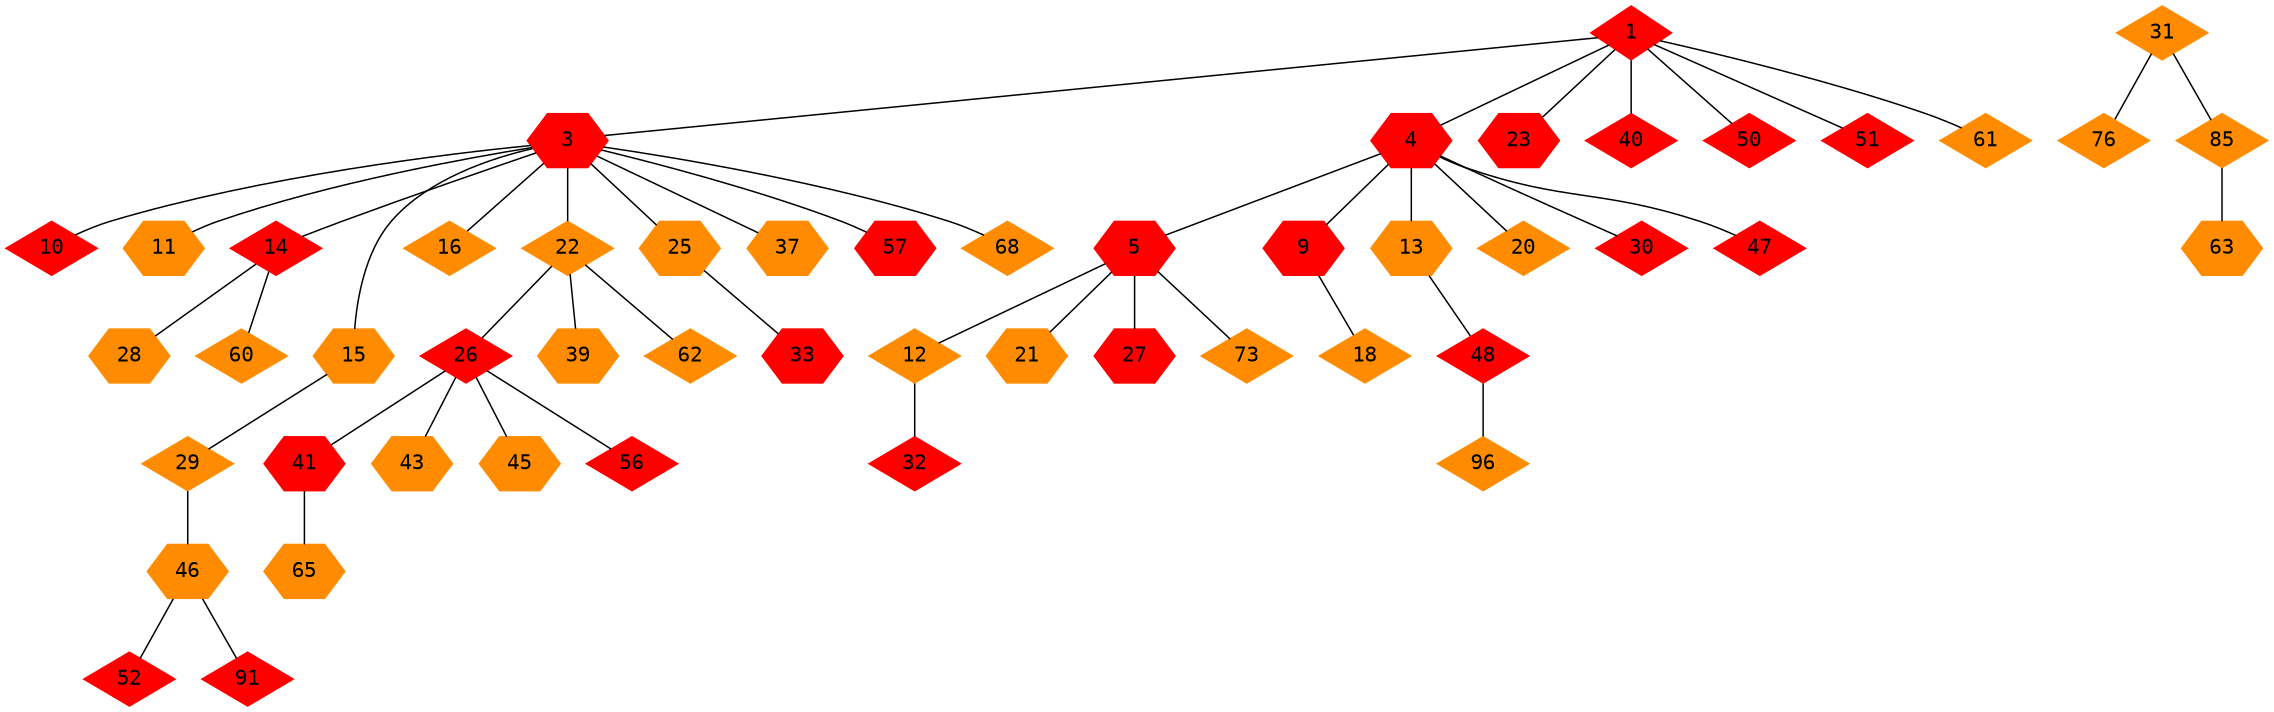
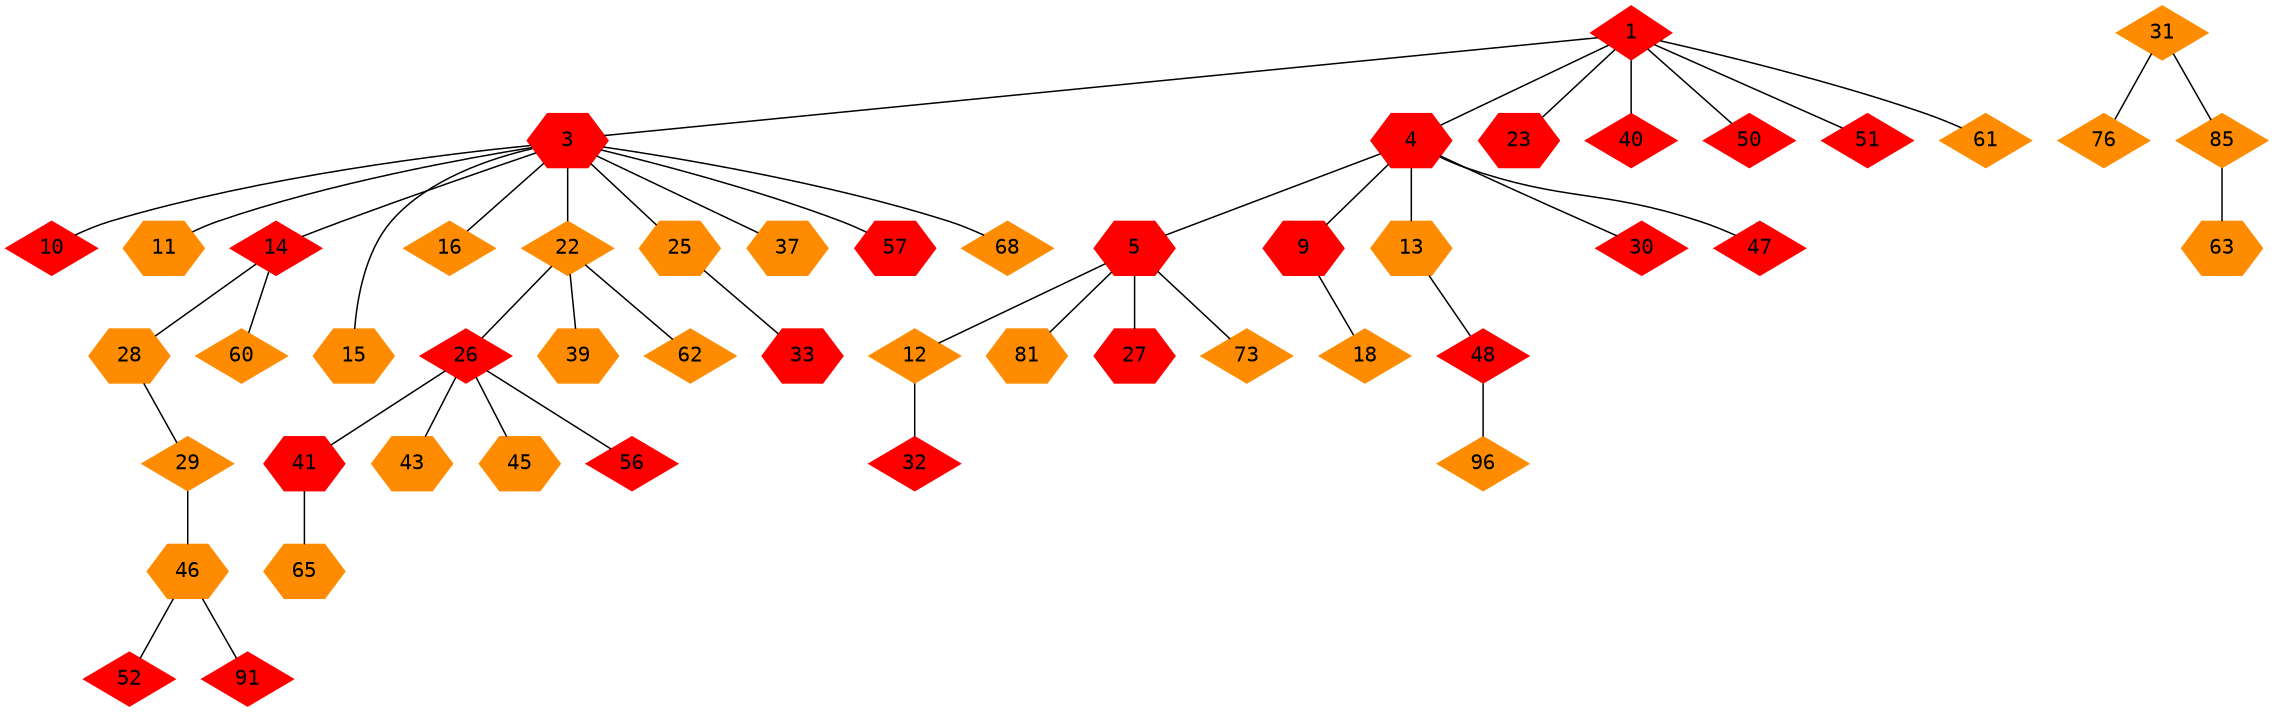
node "20": removed
node "21": label "21" -> "81"
edge "15" -- "29": now "28" -- "29"
